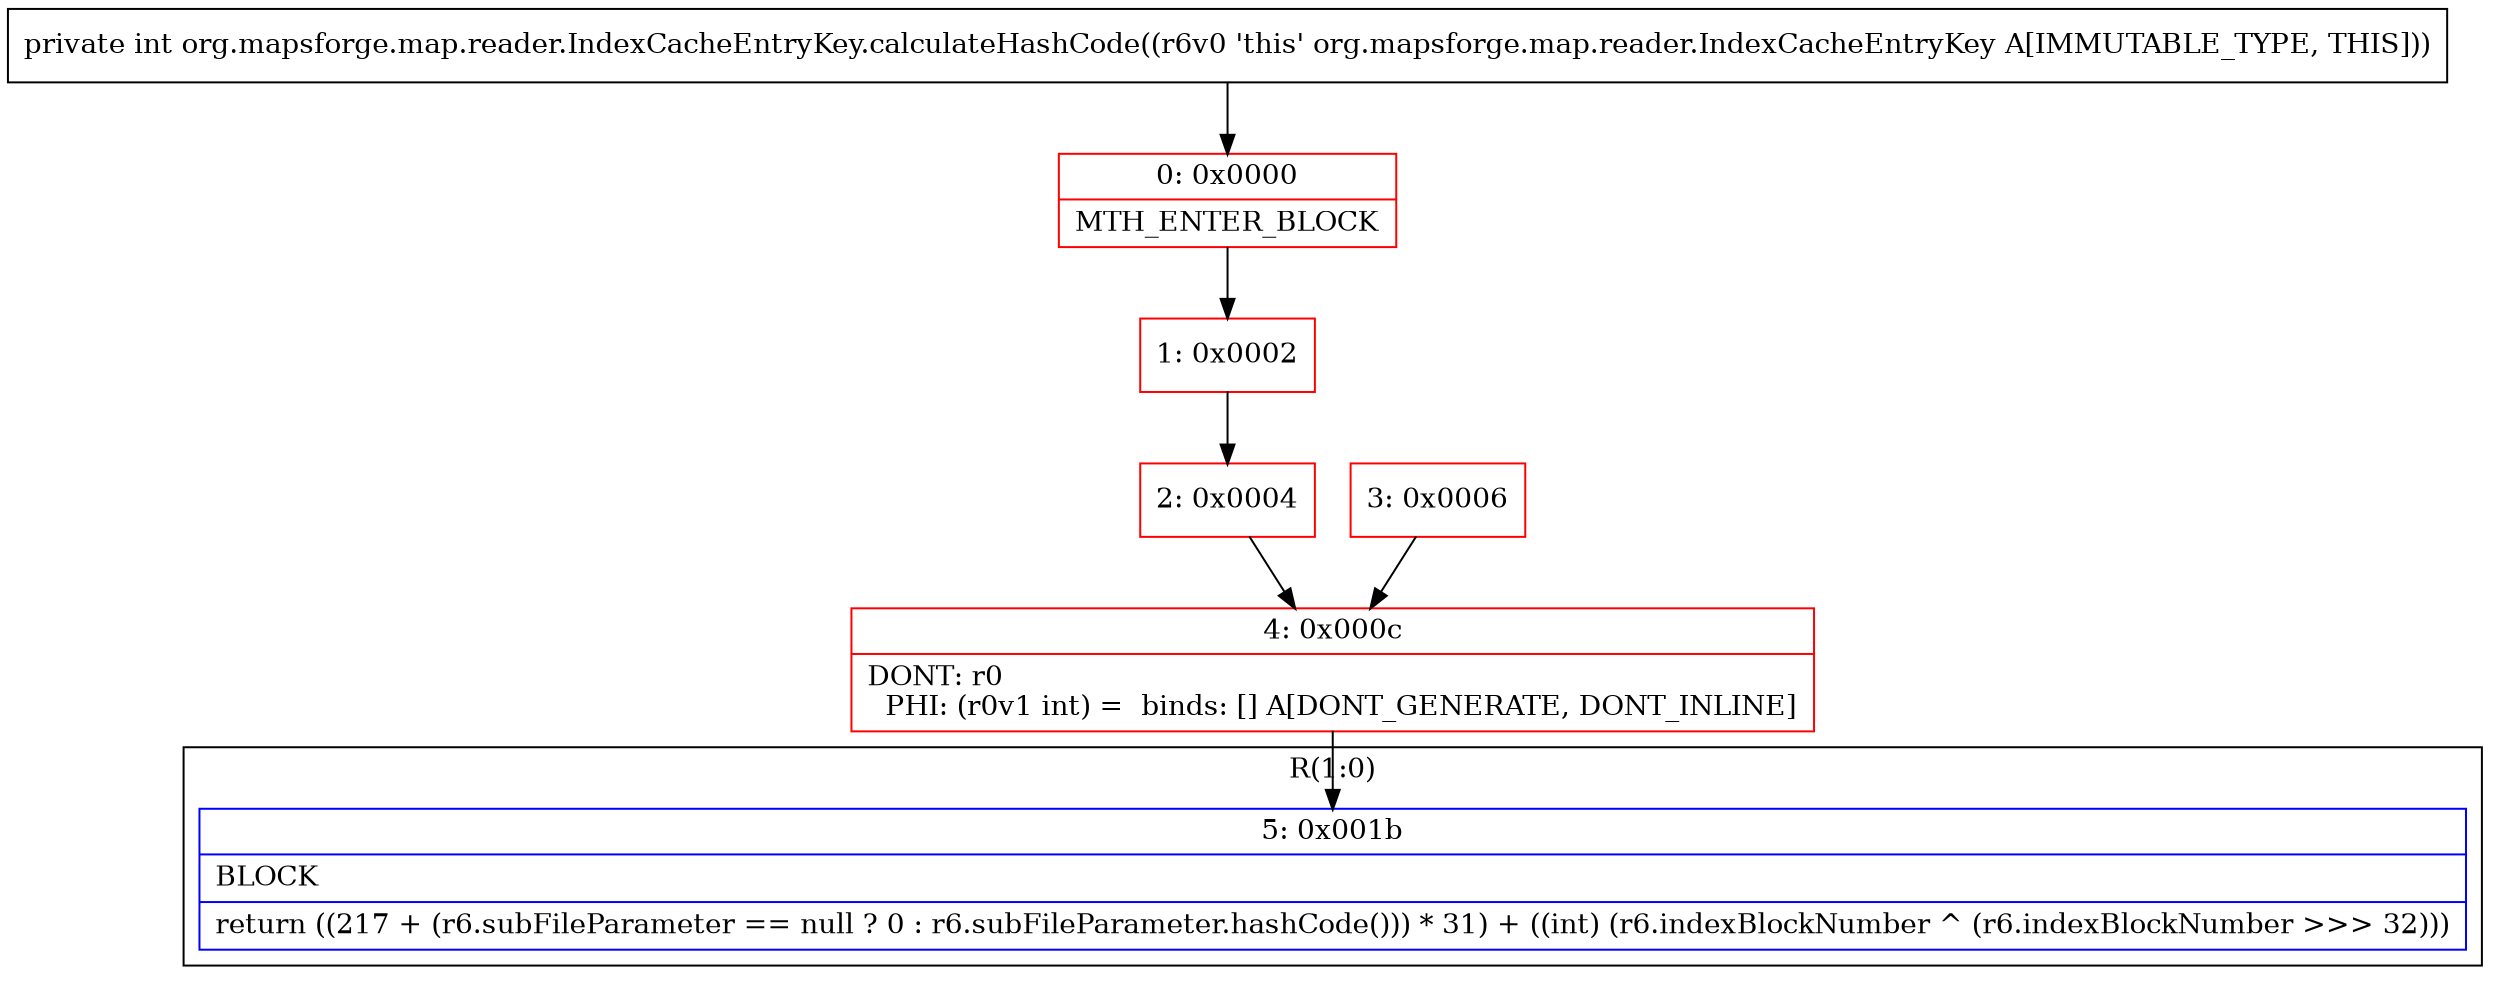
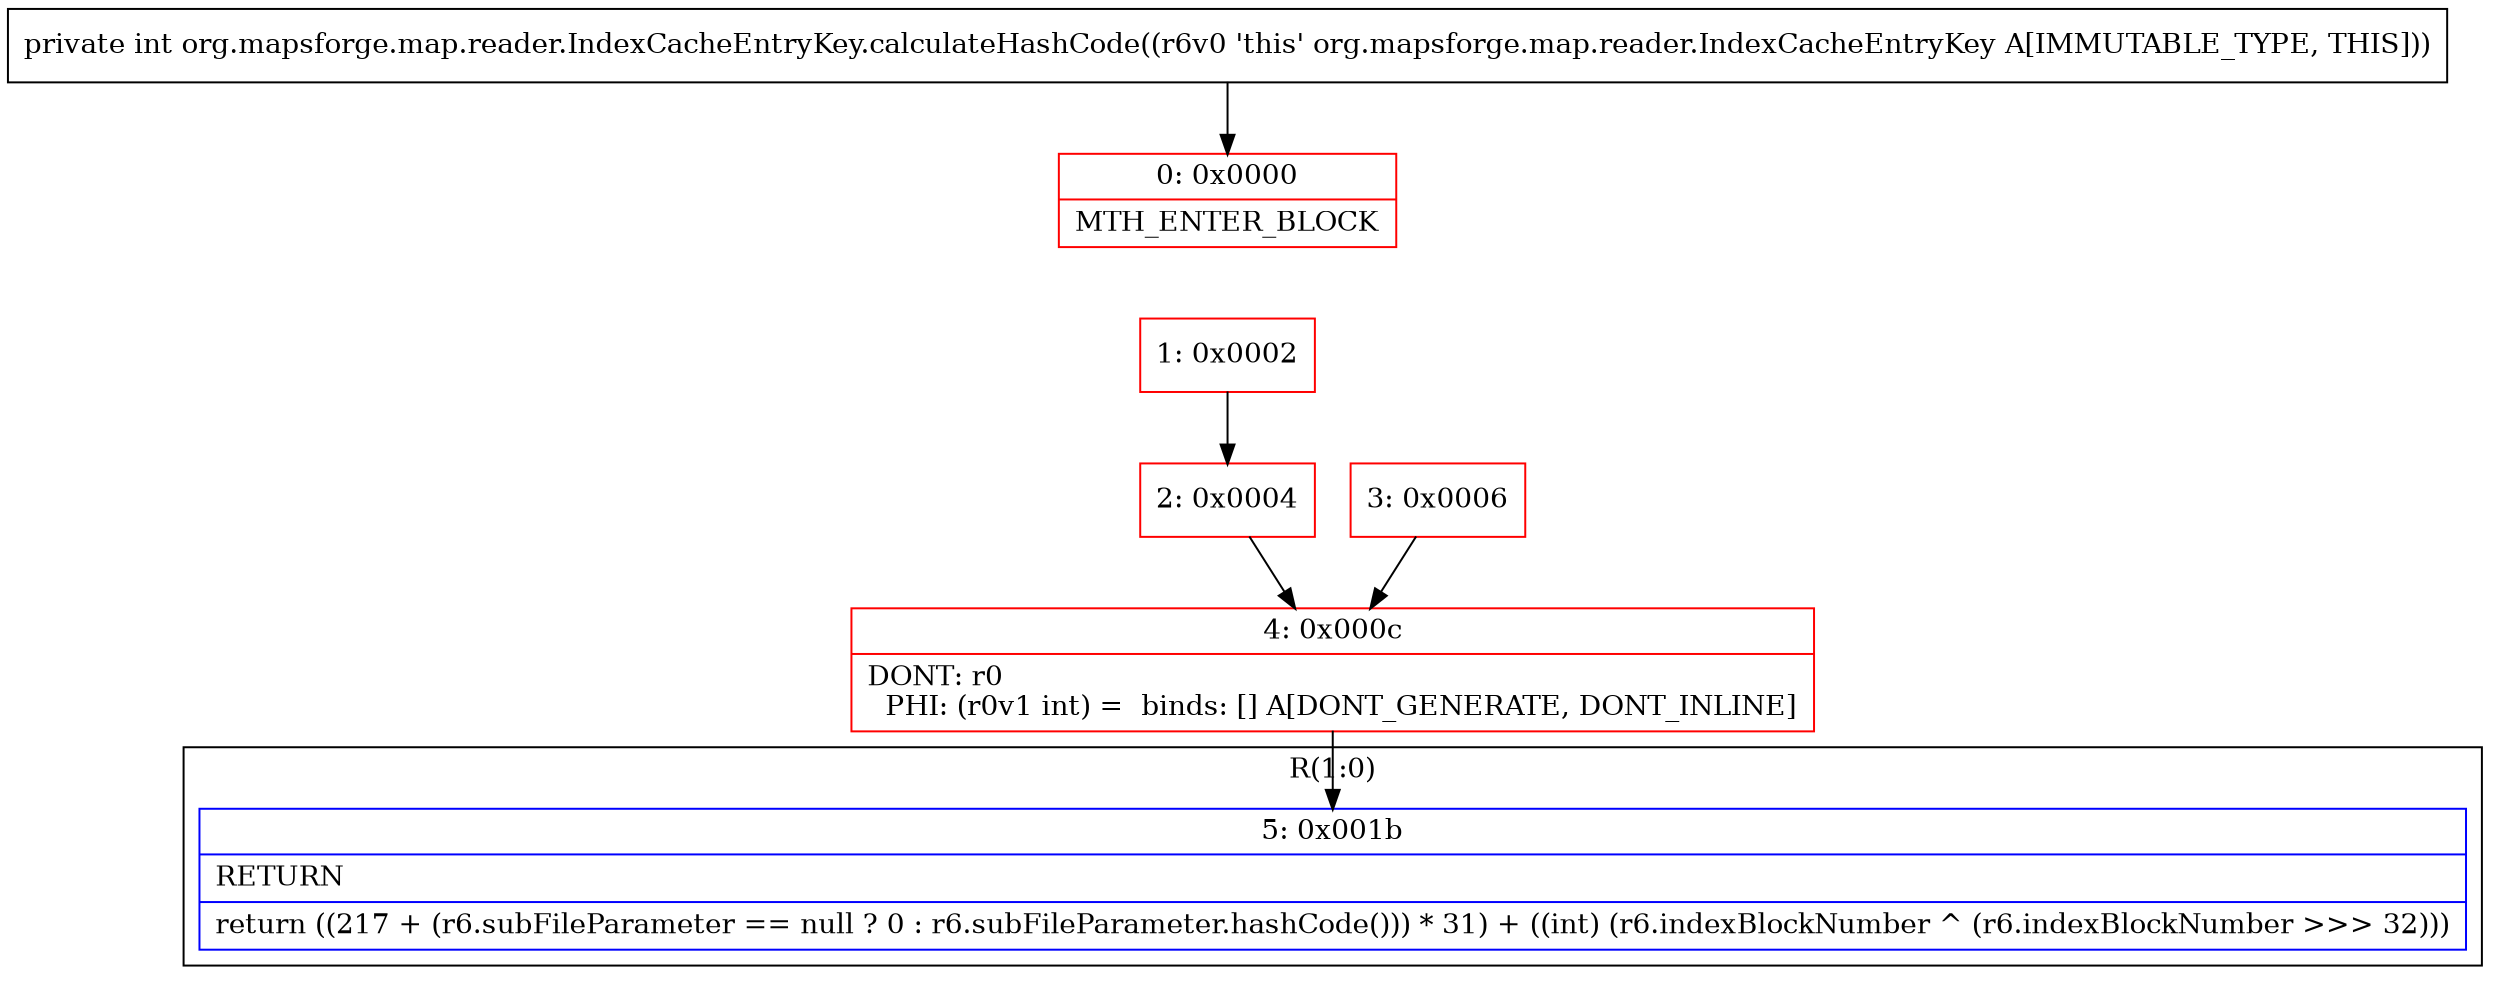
edge "0: 0x0000" -> "1: 0x0002": removed
node "5: 0x001b": text "BLOCK" -> "RETURN"
